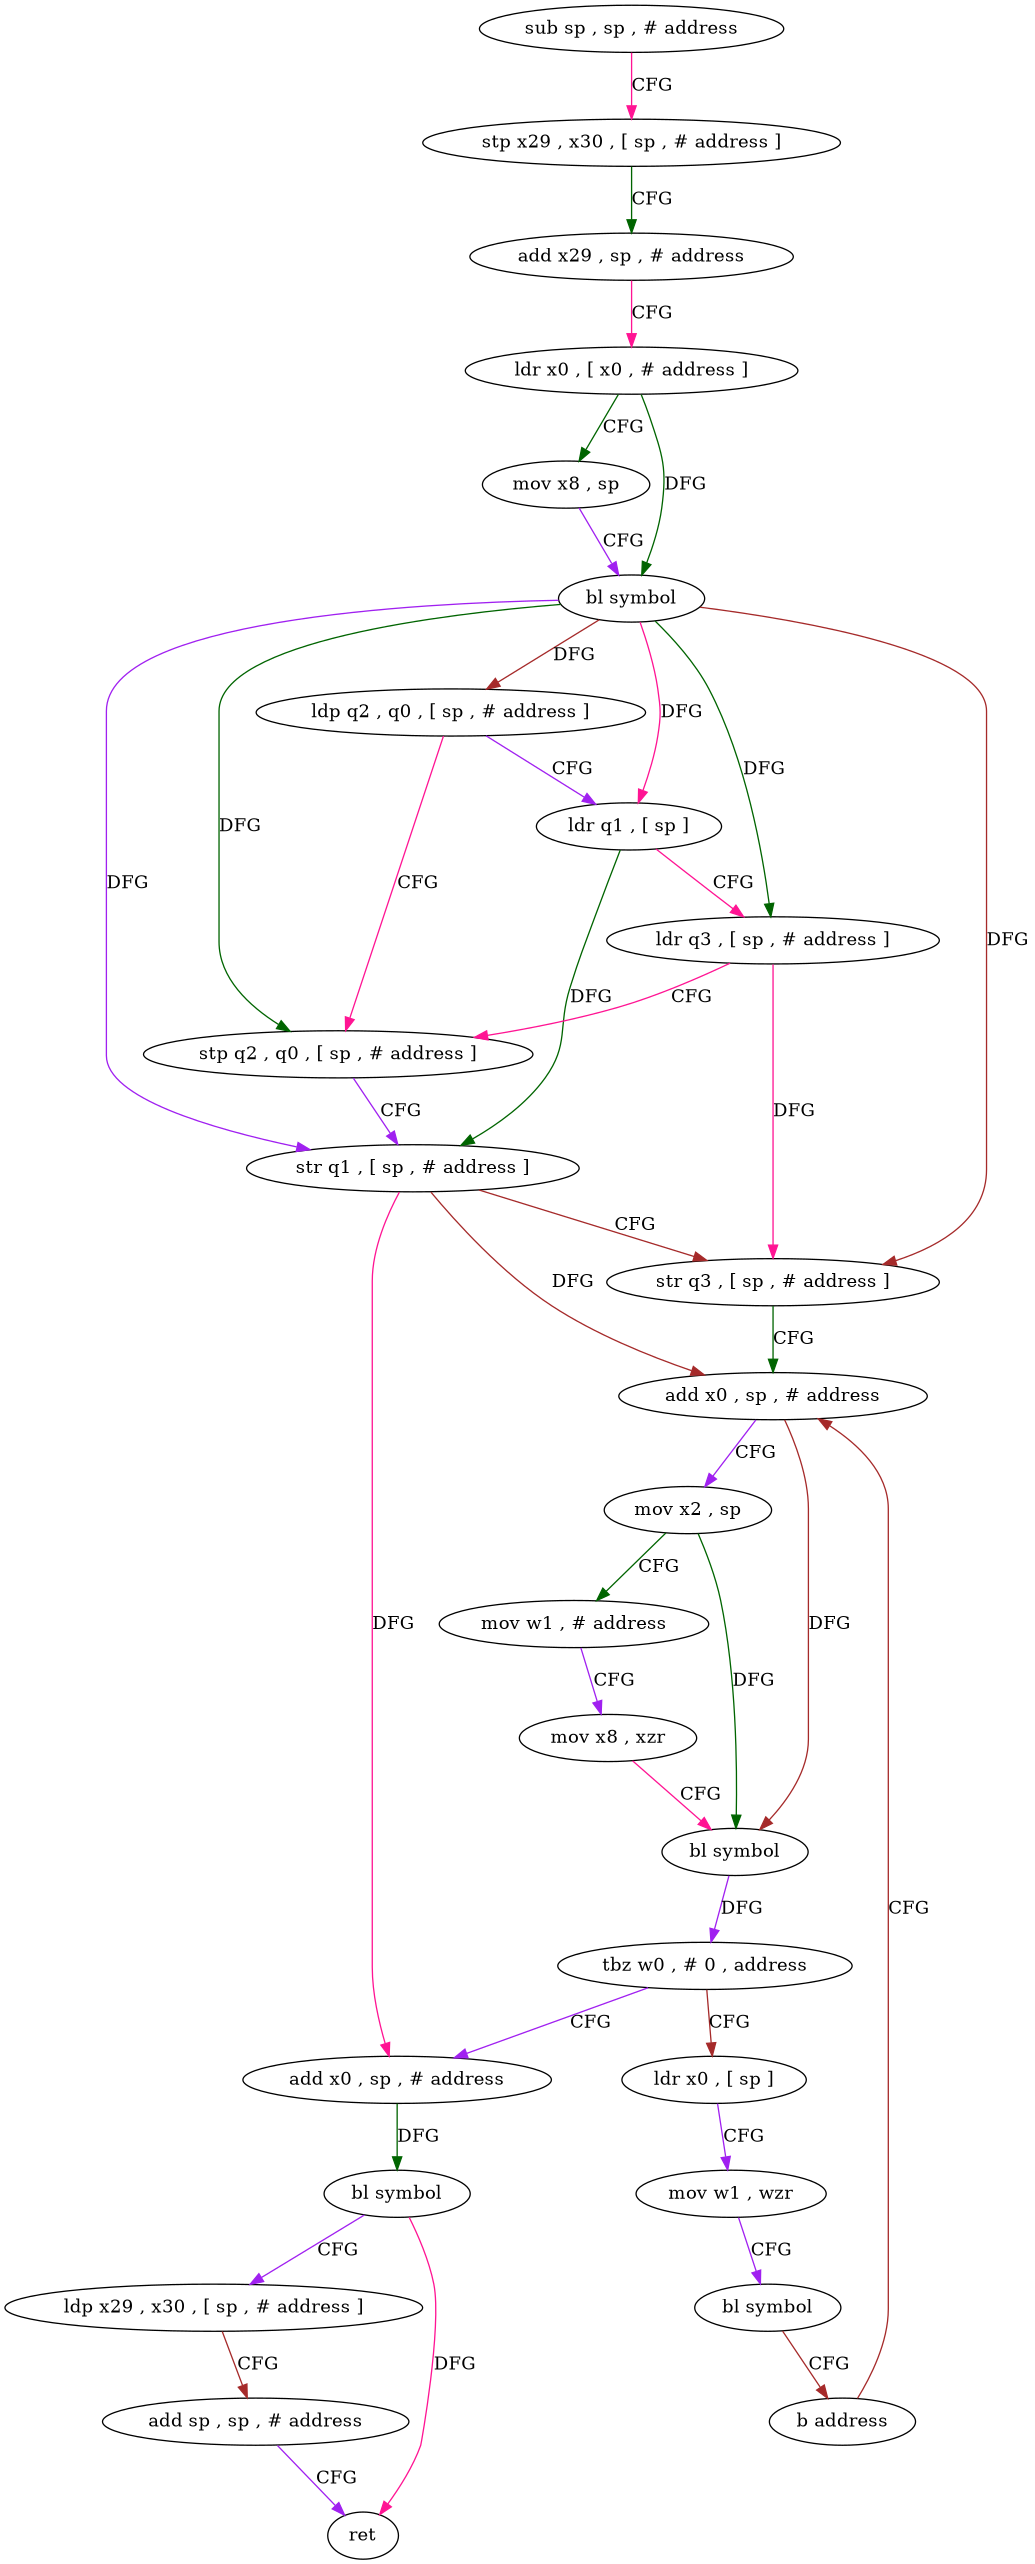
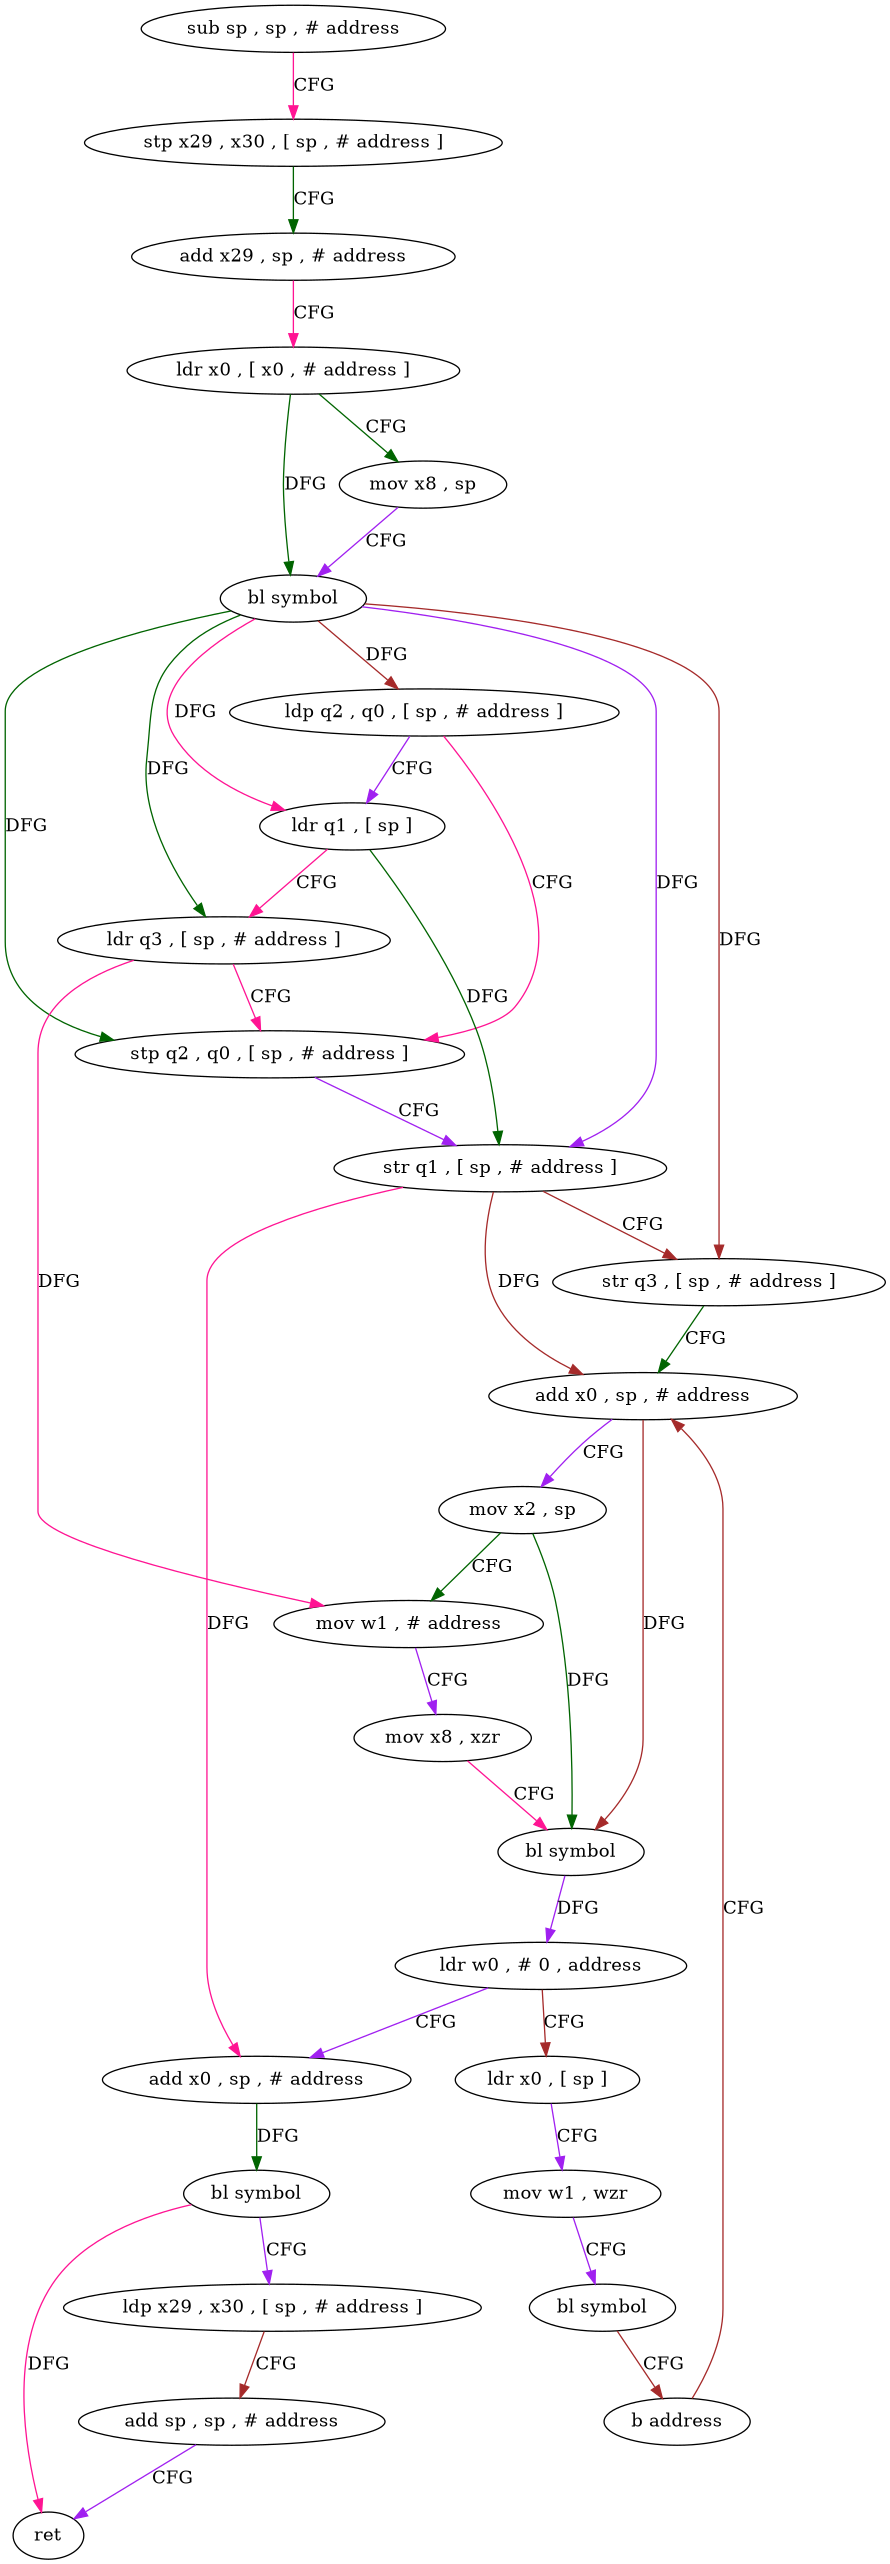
edge "ldr q3 , [ sp , # address ]" -> "str q3 , [ sp , # address ]": now "ldr q3 , [ sp , # address ]" -> "mov w1 , # address"
node "tbz w0 , # 0 , address": label "tbz w0 , # 0 , address" -> "ldr w0 , # 0 , address"
